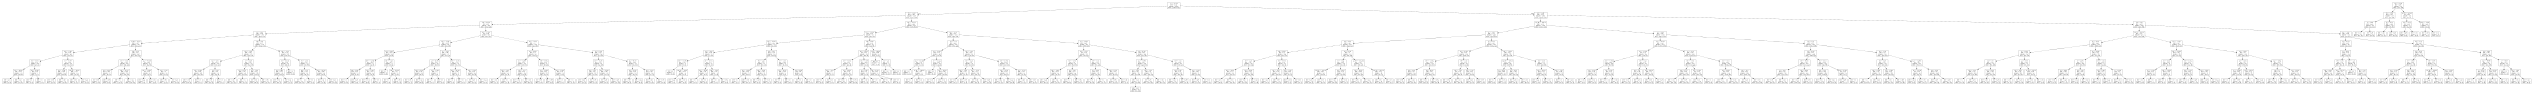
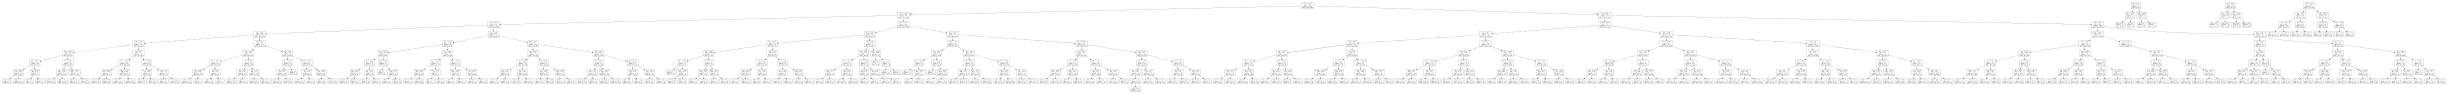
node "x96 <= -19.894 gini = 0.463 samples = 181 value = [115, 66]": removed
